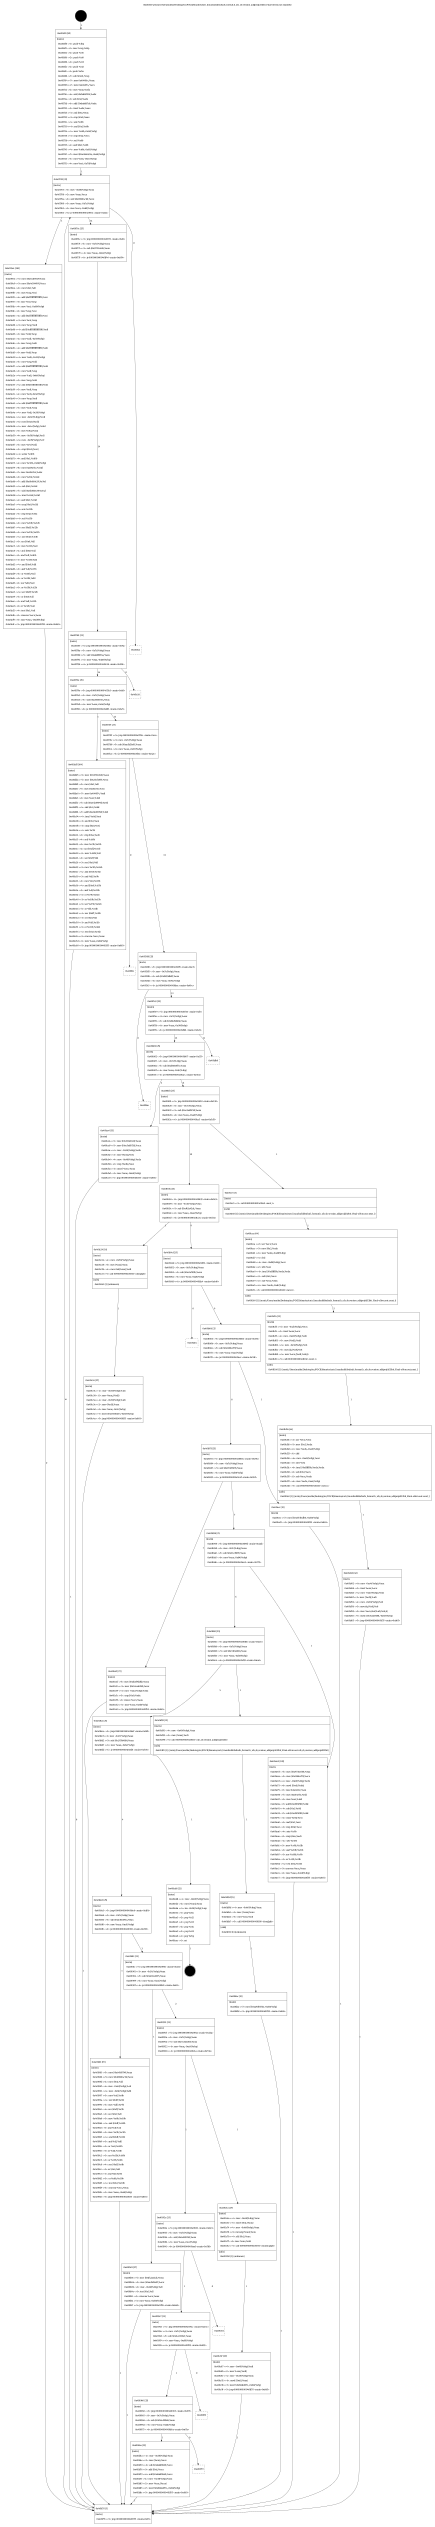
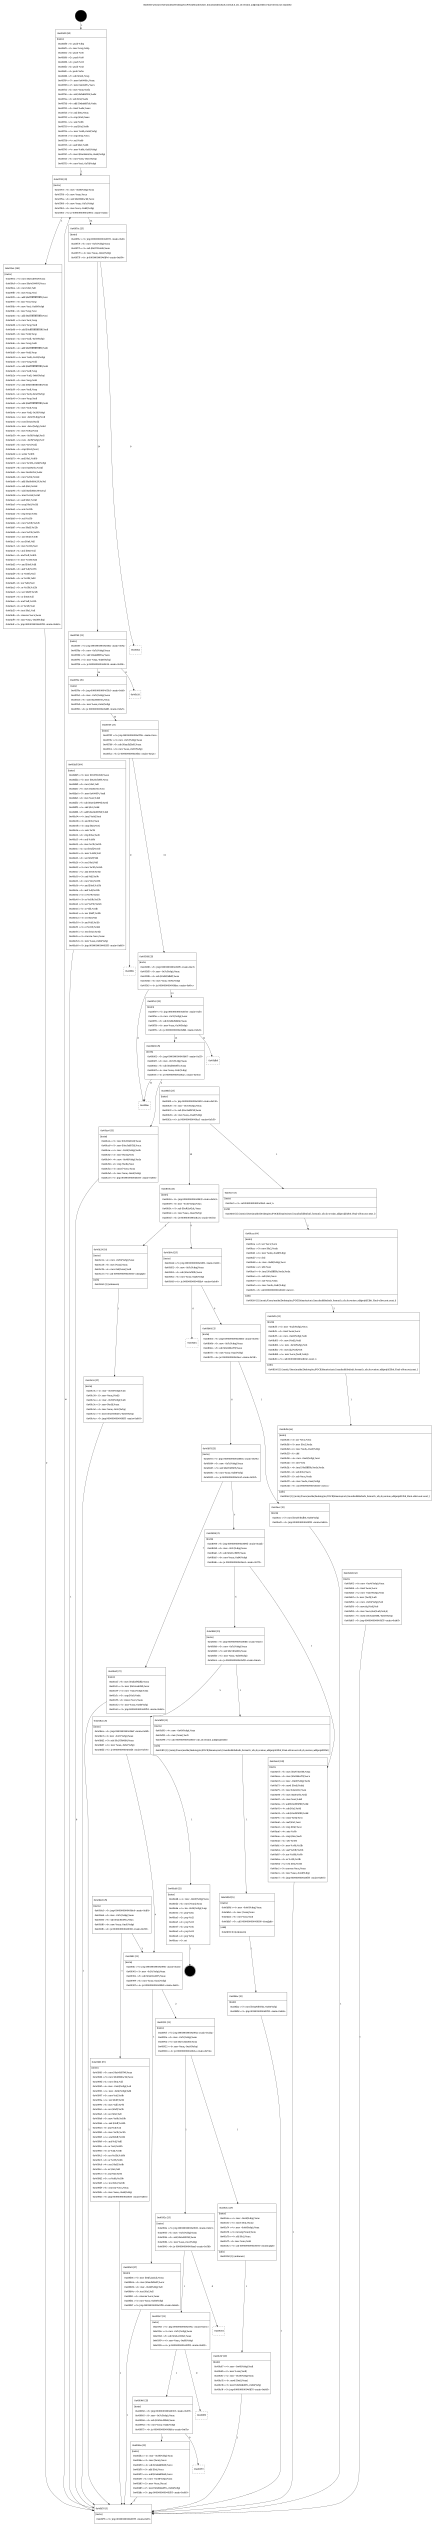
edge "0x401755 [23]" -> "0x401f44": now "0x40176c [25]" -> "0x401f44"
edge "0x40179e [25]" -> "0x401dd5 [144]": removed, label "1"
edge "0x401802 [25]" -> "0x40181b [25]": now "0x401802 [25]" -> "0x401bac"
edge "0x401d16 [44]" -> "0x401d42 [40]": removed, label "1"
edge "0x4018ca [25]" -> "0x4018e3 [25]": now "0x4018ca [25]" -> "0x4018fc [25]"
